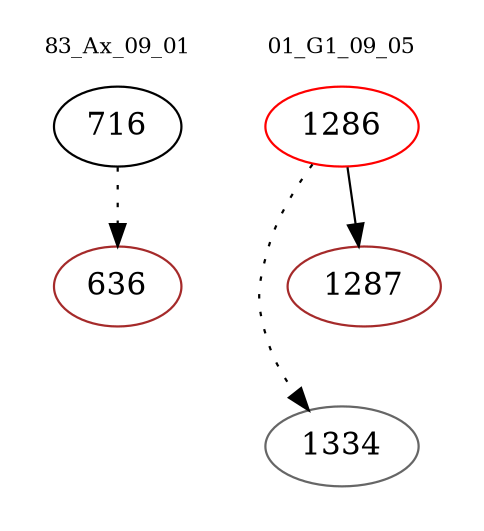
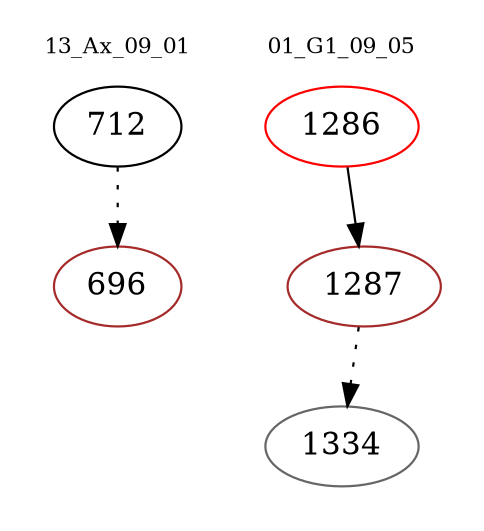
cluster "83_Ax_09_01": label "83_Ax_09_01" -> "13_Ax_09_01"
node "716": label "716" -> "712"
edge "1286" -> "1334": now "1287" -> "1334"
node "636": label "636" -> "696"
